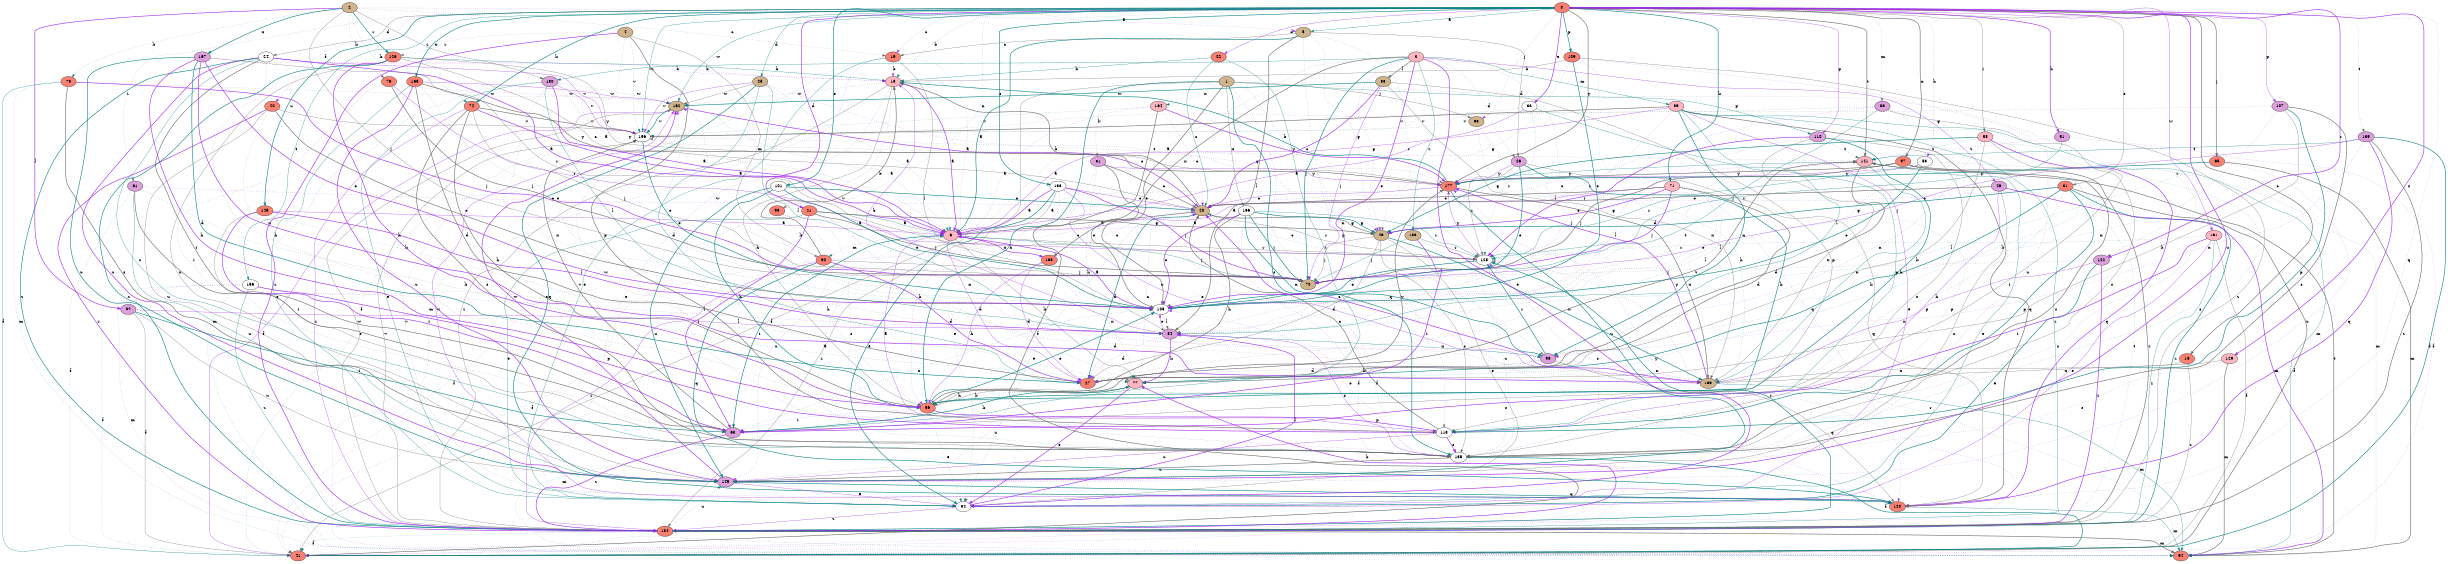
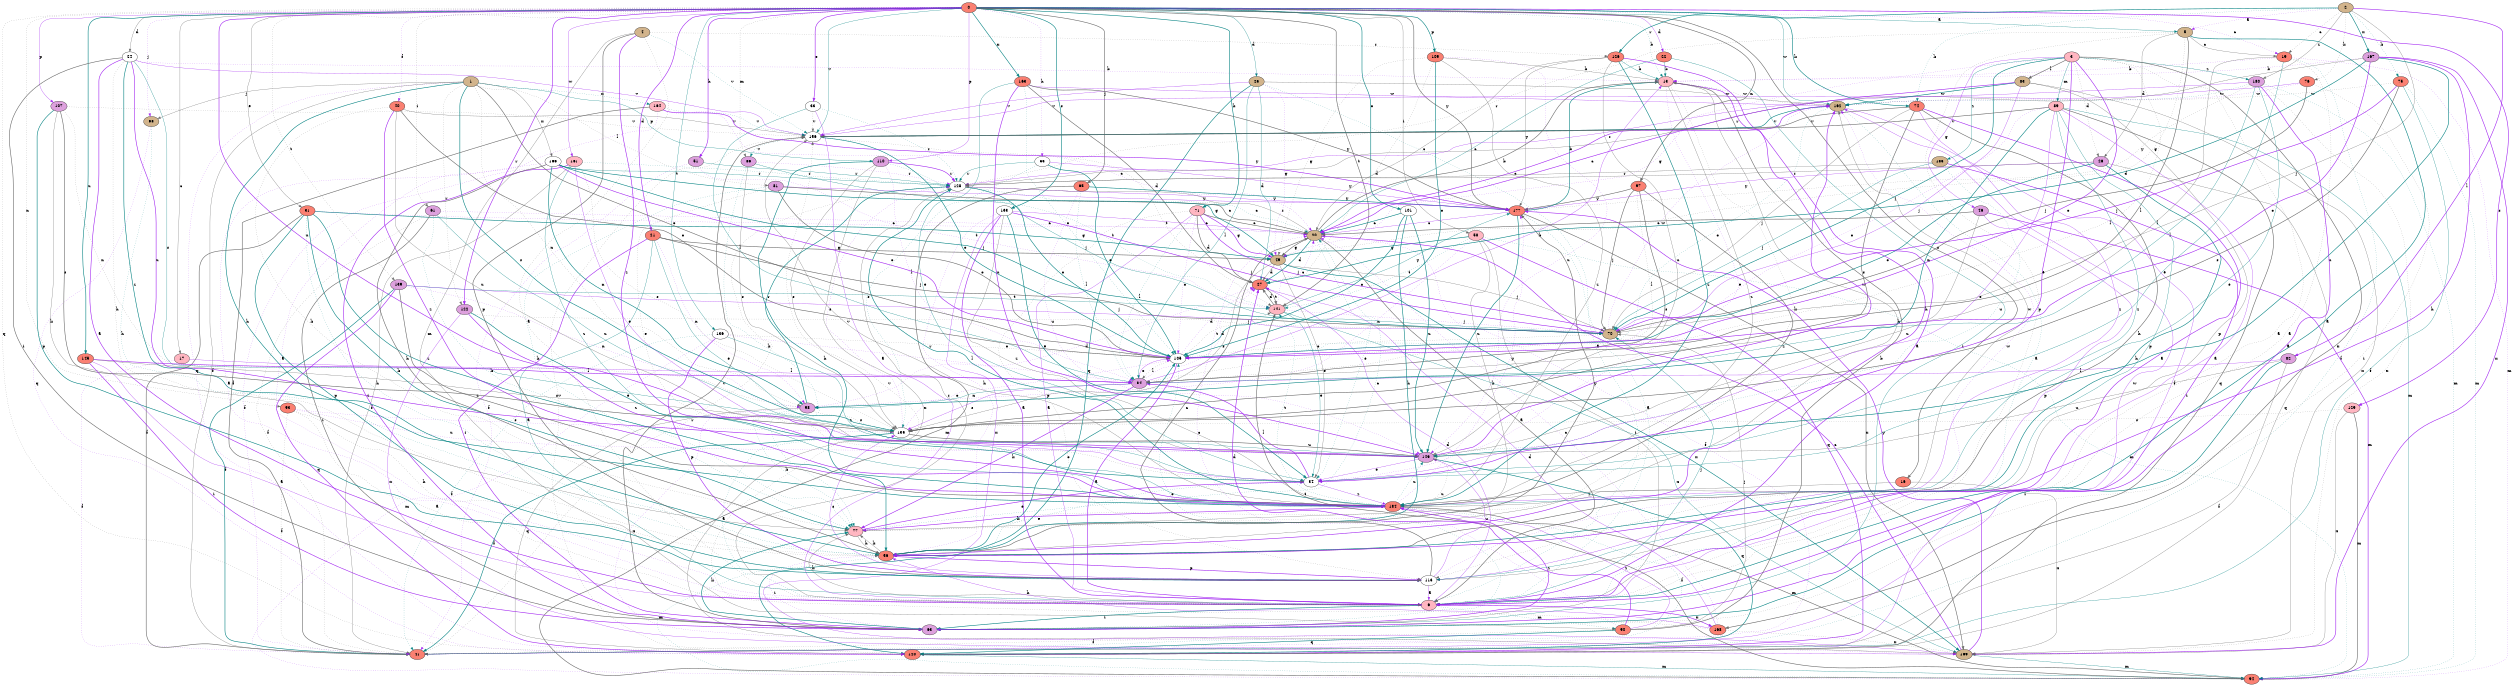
edge "86" -> "156": reversed
node "17": added
edge "113" -> "135": style bold -> solid
